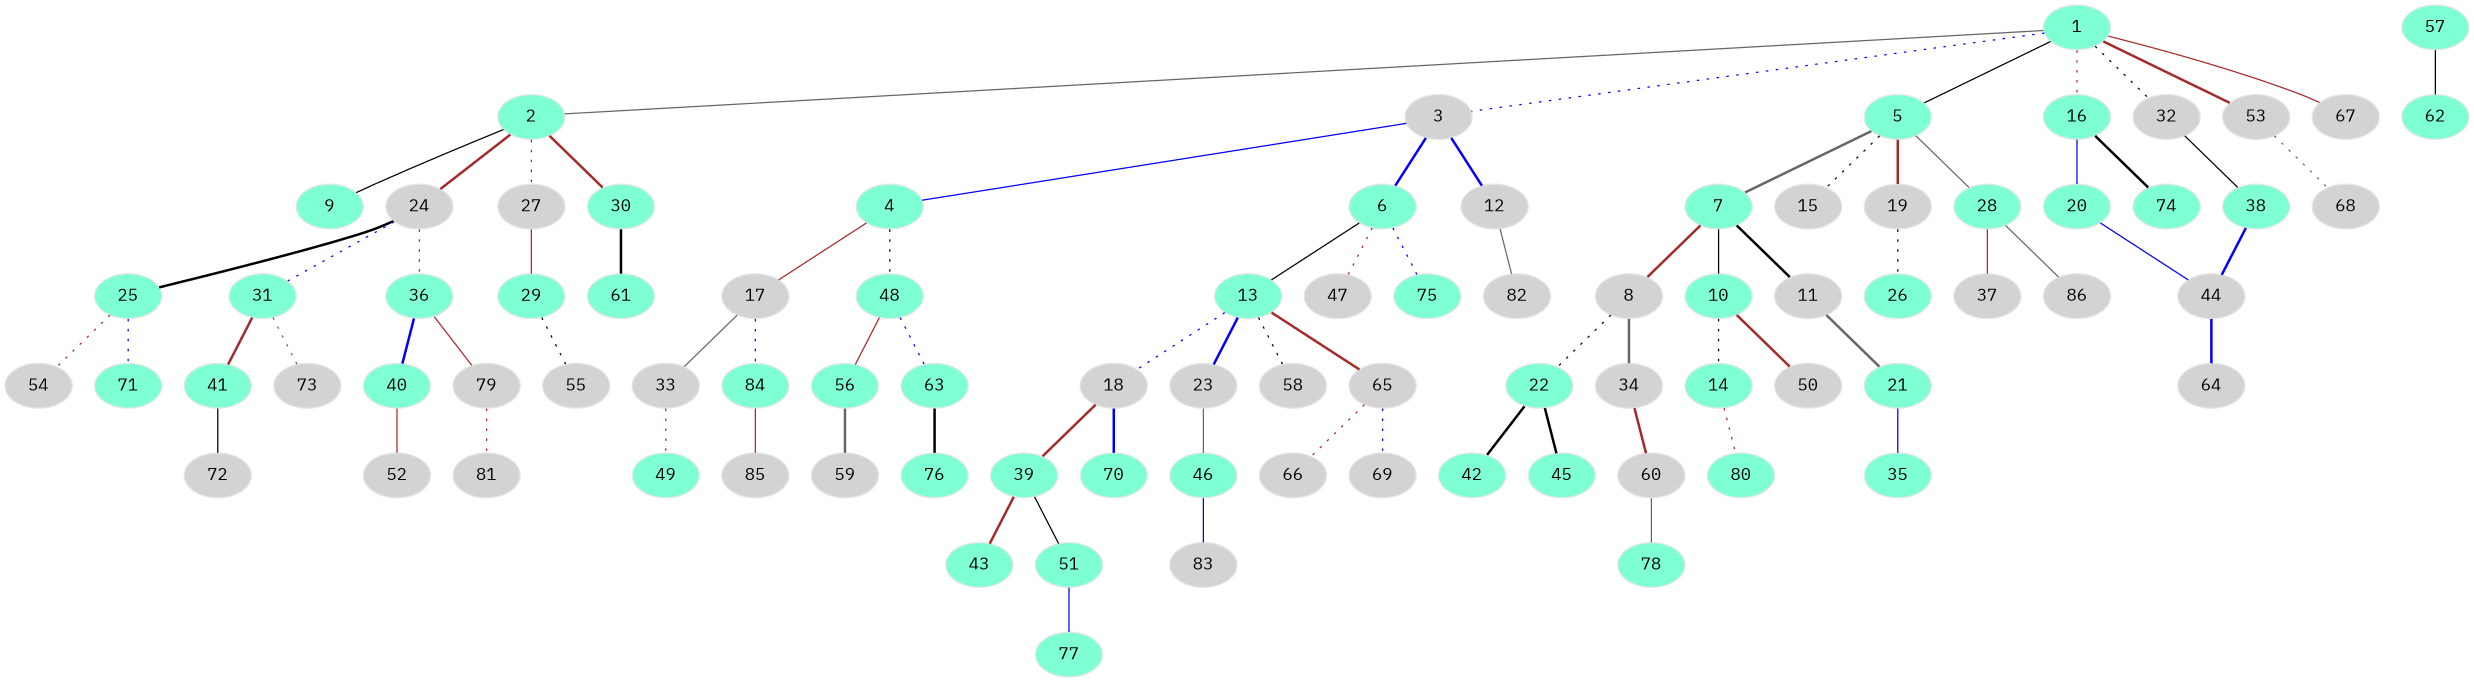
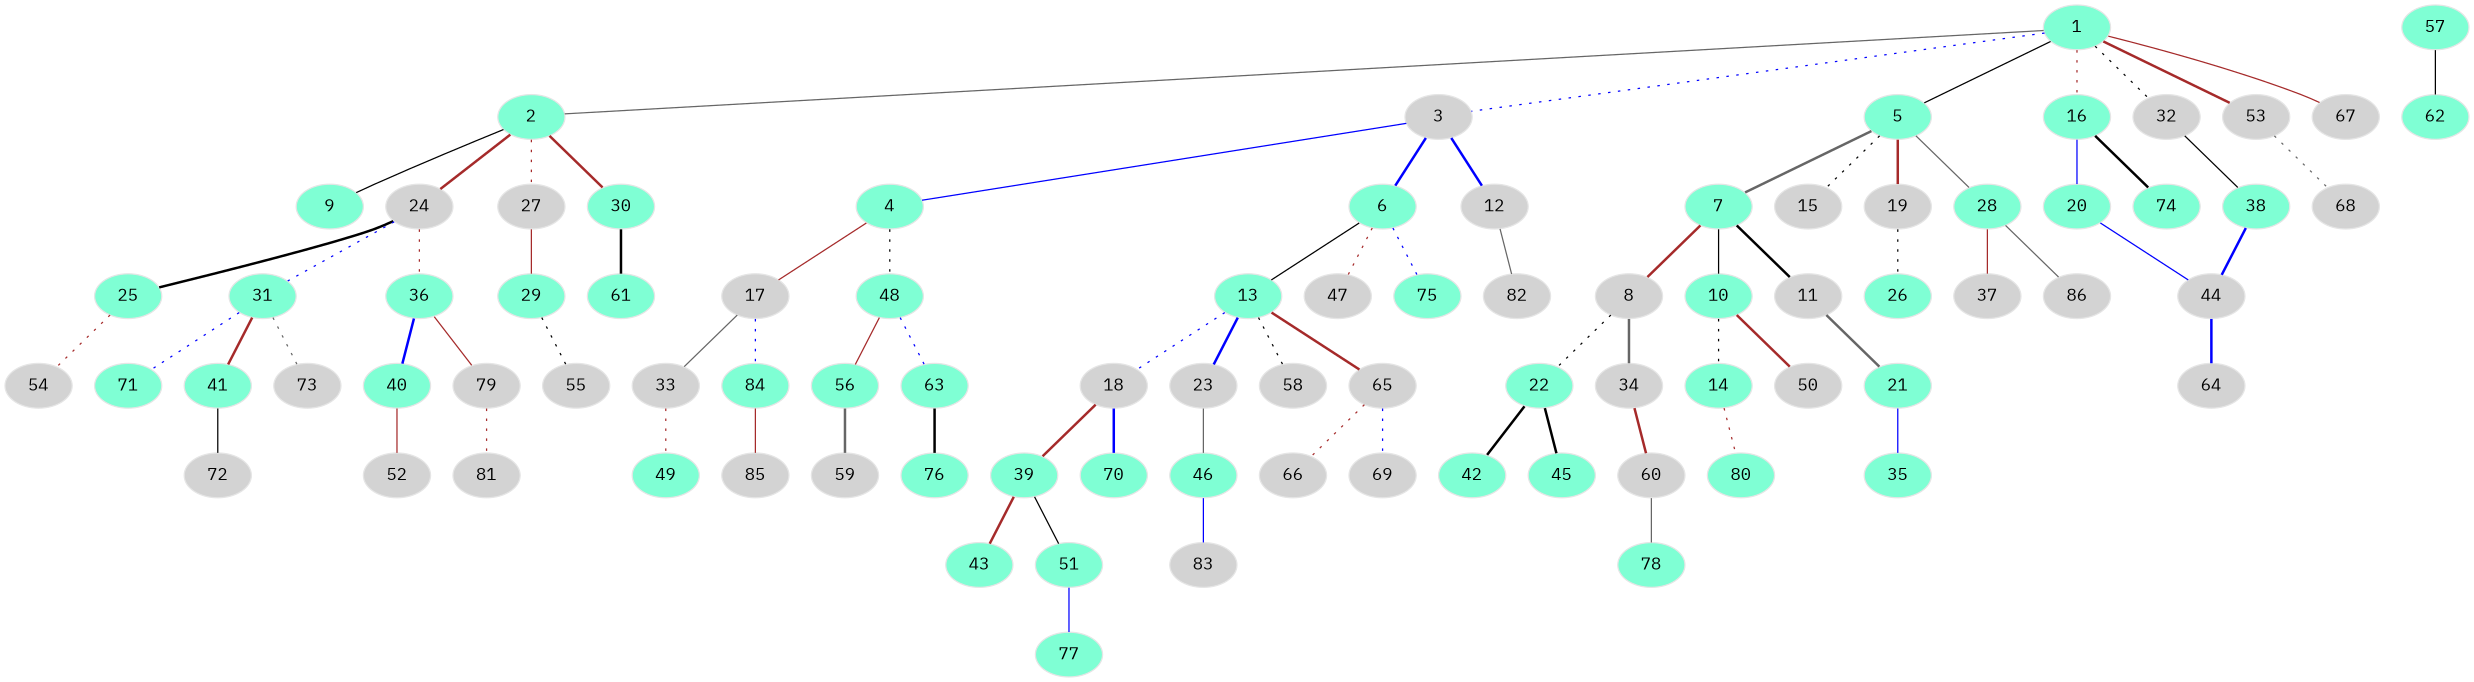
edge "25" -- "71": now "31" -- "71"
